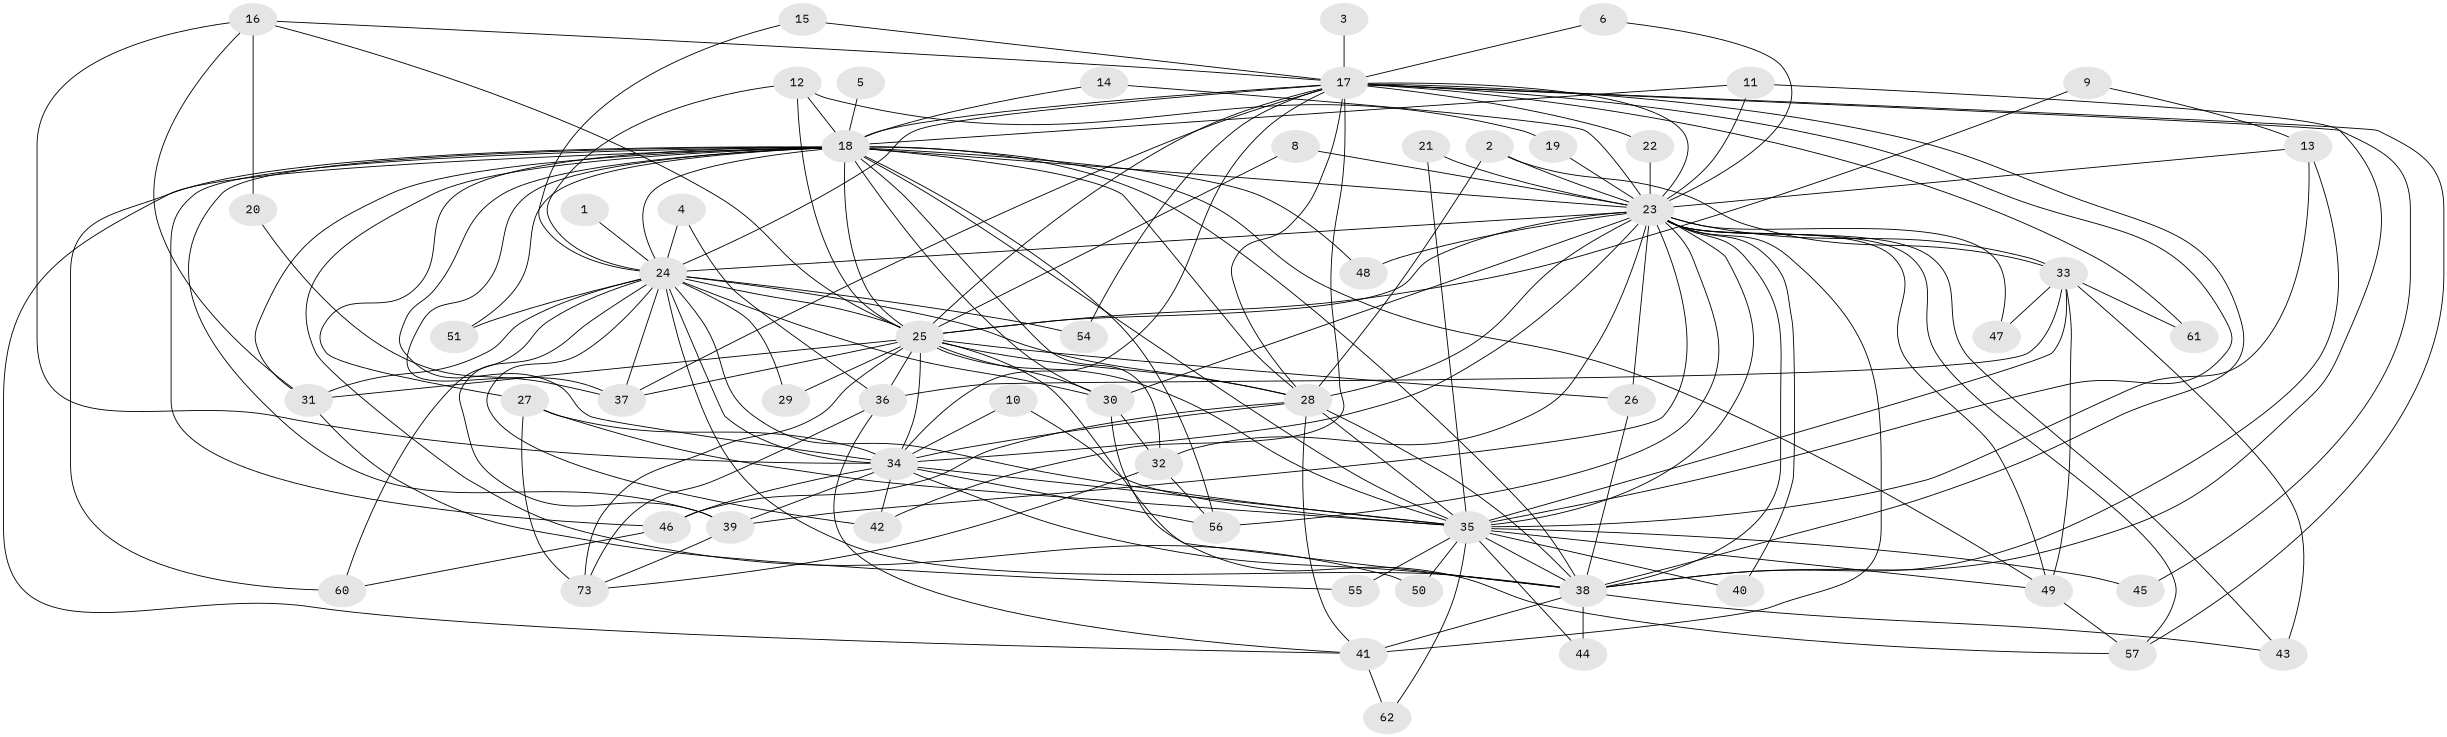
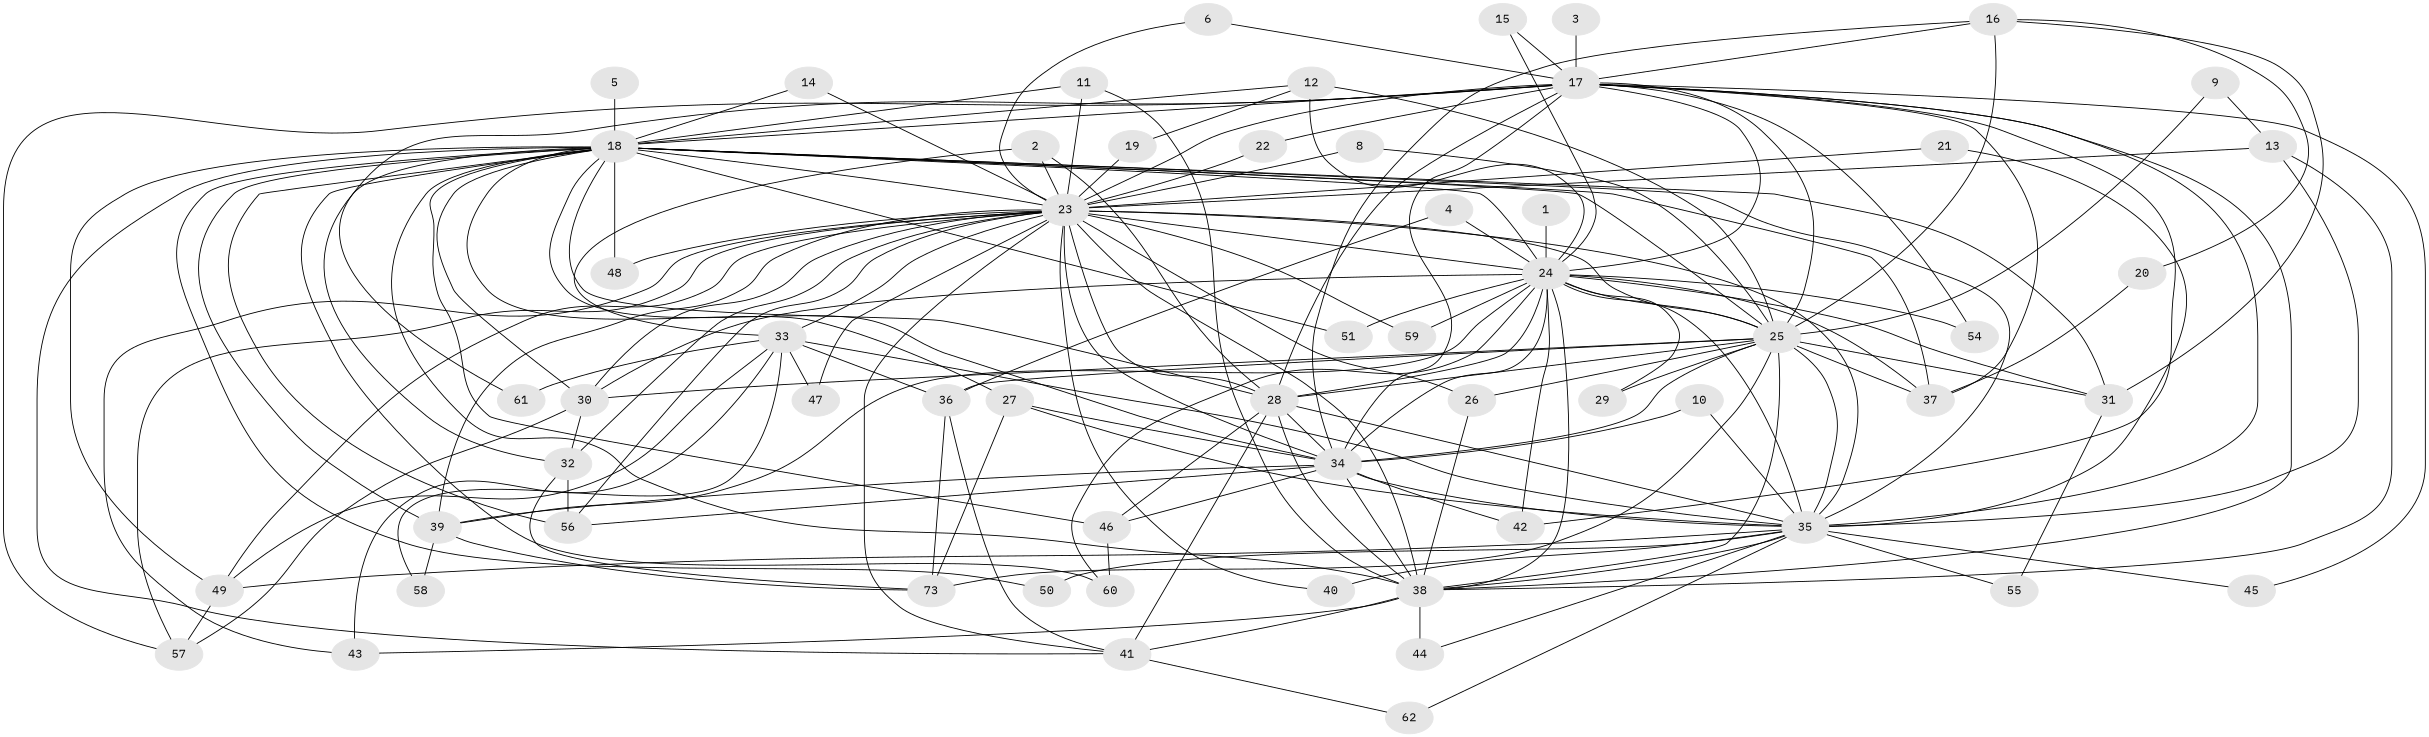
node "59": added
node "58": added
